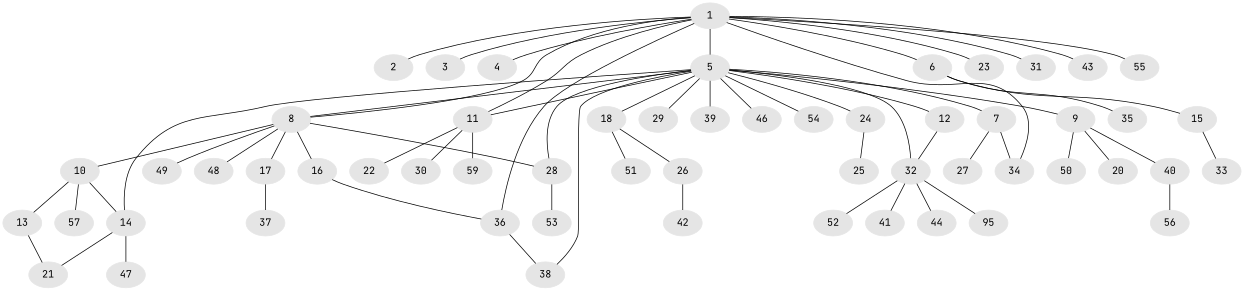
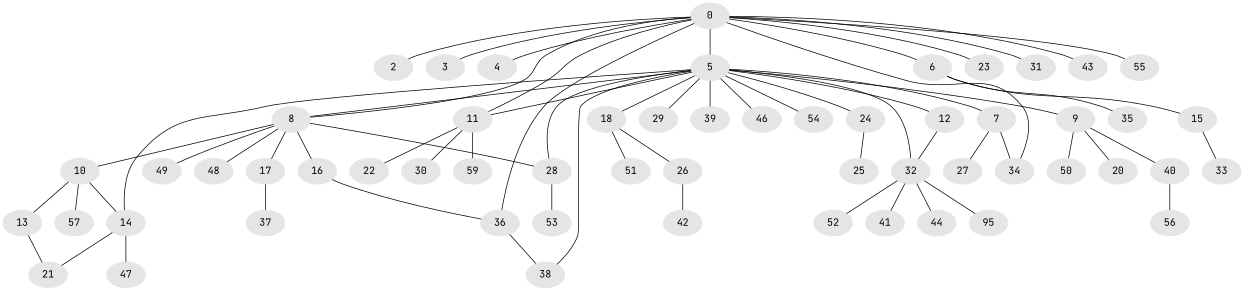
node "1": label "1" -> "0"
